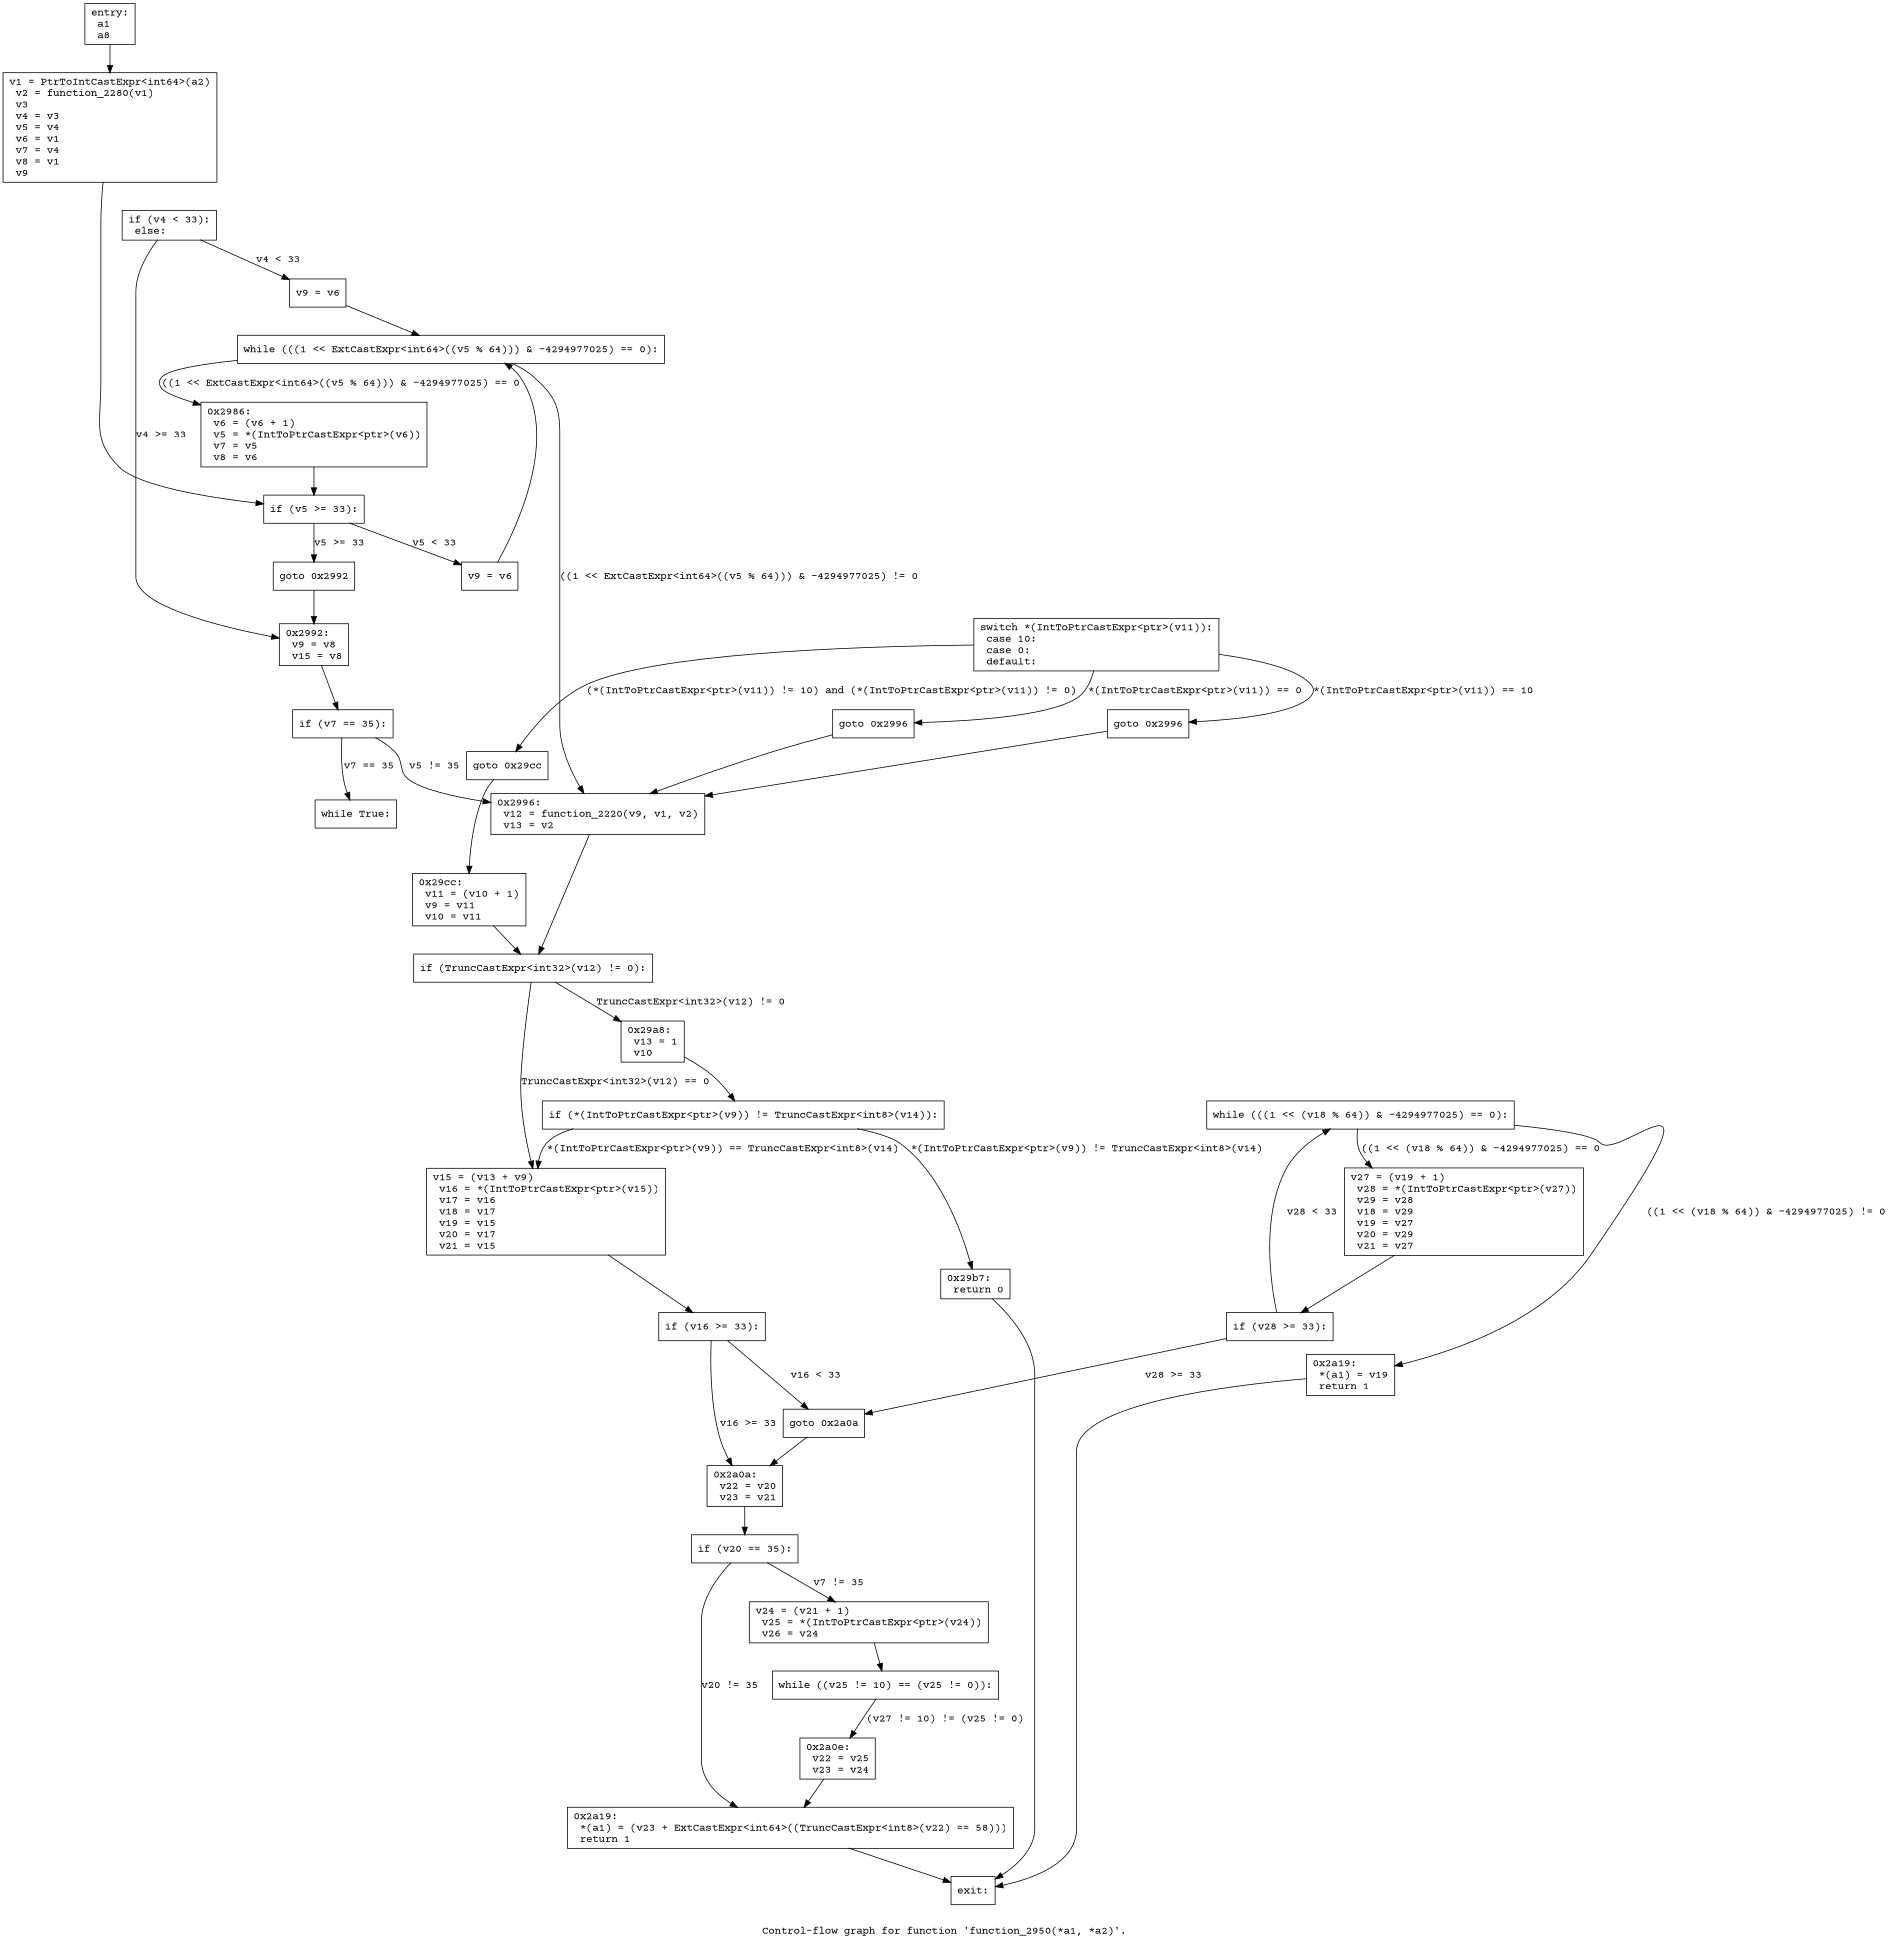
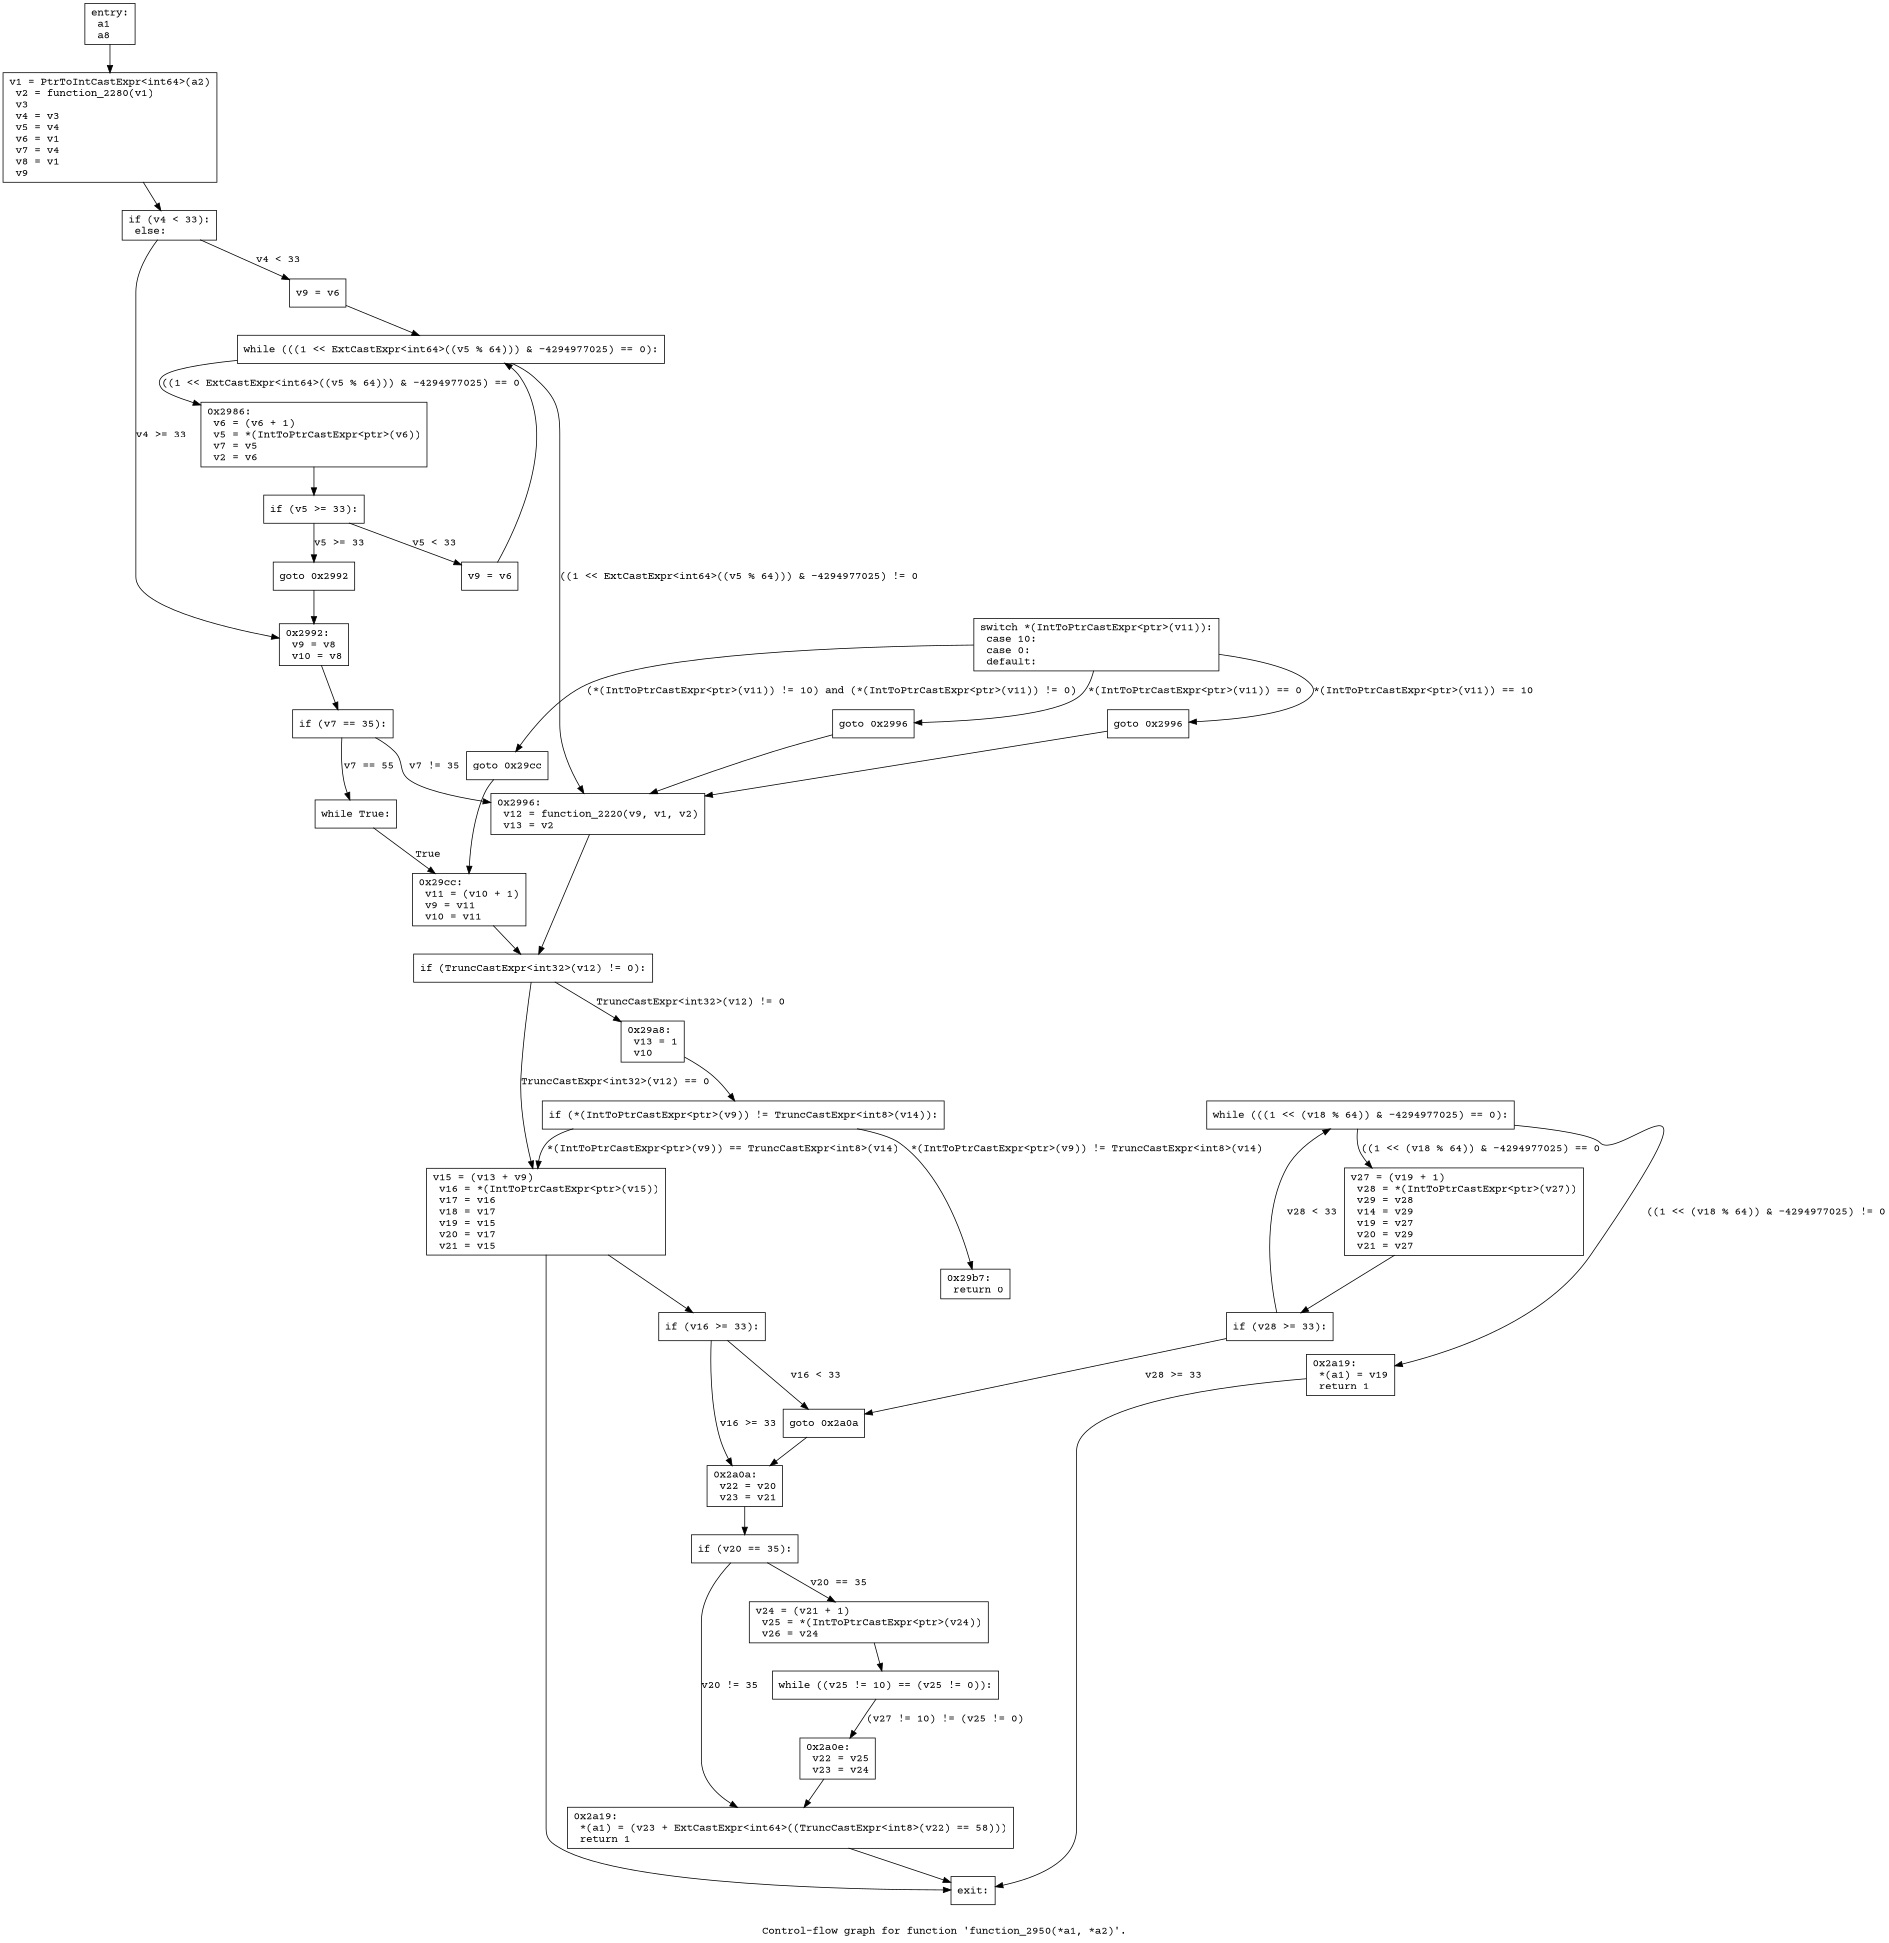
edge "v1 = PtrToIntCastExpr<int64>(a2)" -> "if (v5 >= 33):": now "v1 = PtrToIntCastExpr<int64>(a2)" -> "if (v4 < 33):"
node "0x2986:": text "v8 = v6" -> "v2 = v6"
node "0x2992:": text "v15 = v8" -> "v10 = v8"
edge "if (v7 == 35):" -> "while True:": label "v7 == 35" -> "v7 == 55"
edge "if (v7 == 35):" -> "0x2996:": label "v5 != 35" -> "v7 != 35"
edge "while True:" -> "0x29cc:": added, label "True"
node "v27 = (v19 + 1)": text "v18 = v29" -> "v14 = v29"
edge "if (v20 == 35):" -> "v24 = (v21 + 1)": label "v7 != 35" -> "v20 == 35"
edge "0x29b7:" -> "exit:": now "v15 = (v13 + v9)" -> "exit:"
